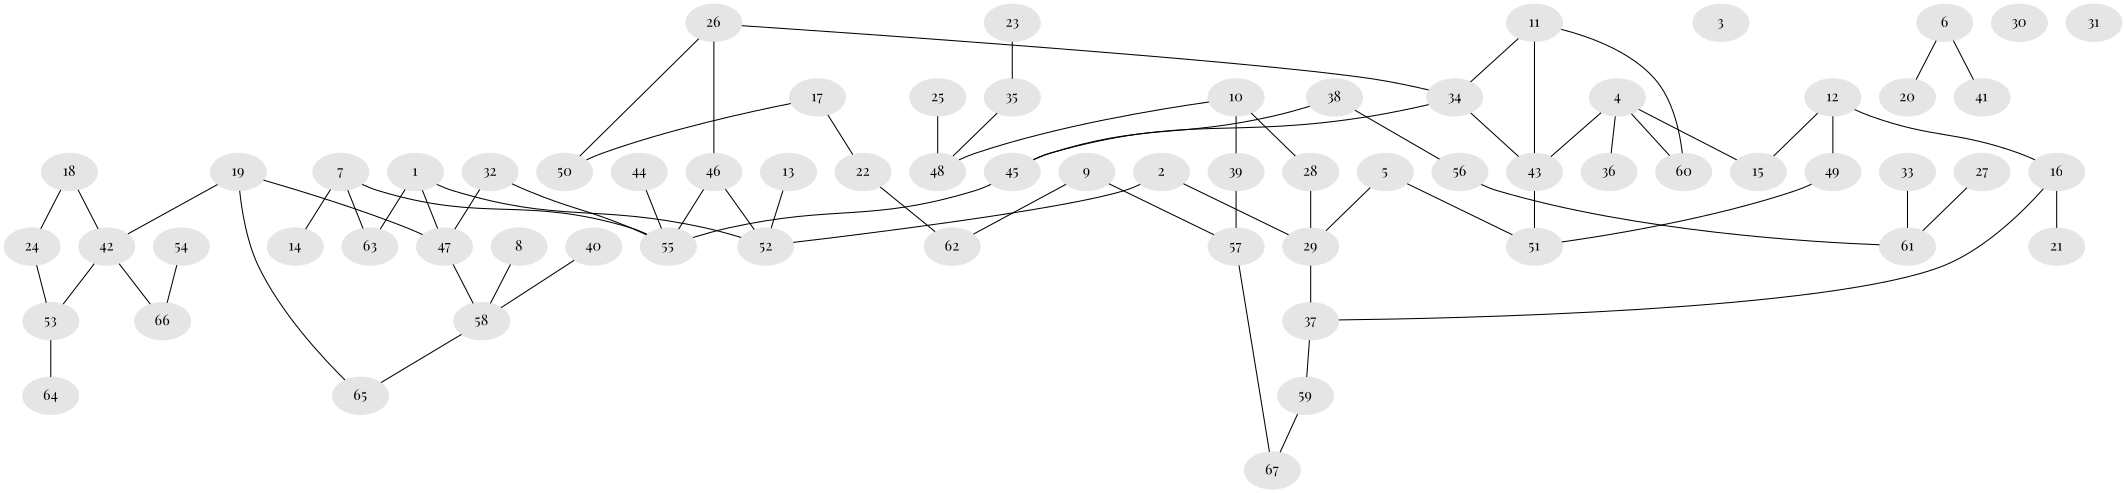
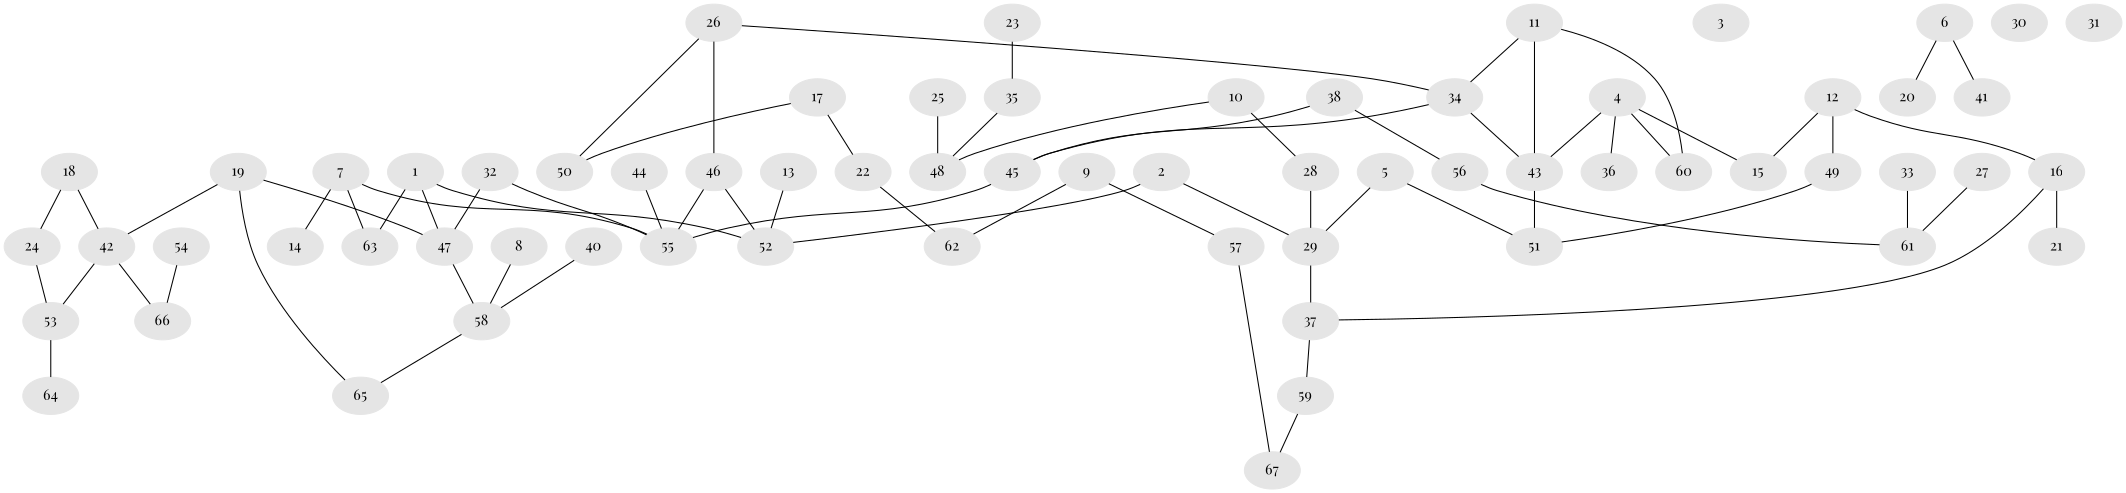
node "39": removed
